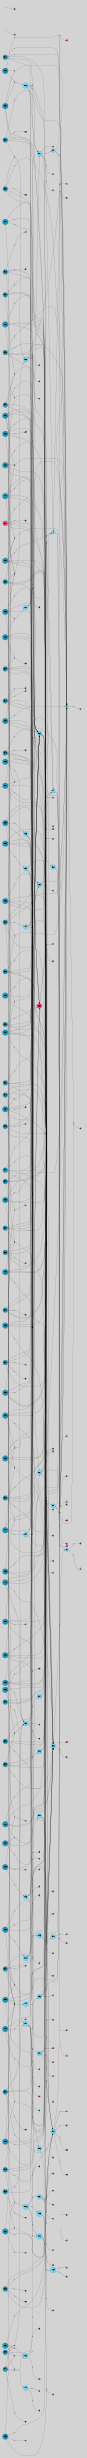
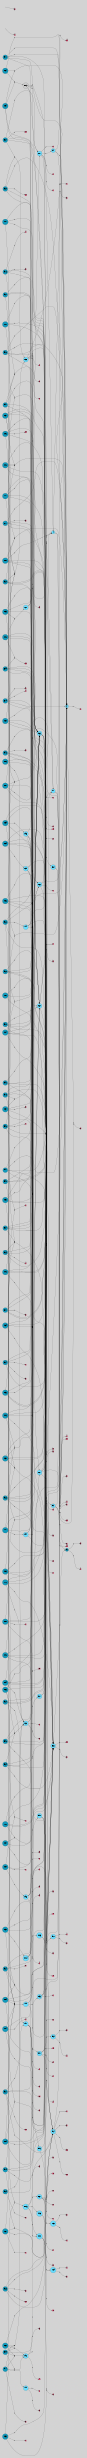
node "T1031": fillcolor #66ddff -> #cccccc
node "T821": fillcolor #ff3366 -> #1199bb
node "T630": fillcolor #ff3366 -> #66ddff
node "11": added
node "T3": fillcolor #66ddff -> #1199bb
node "T973": removed
node "T969": added
node "T1032": added
